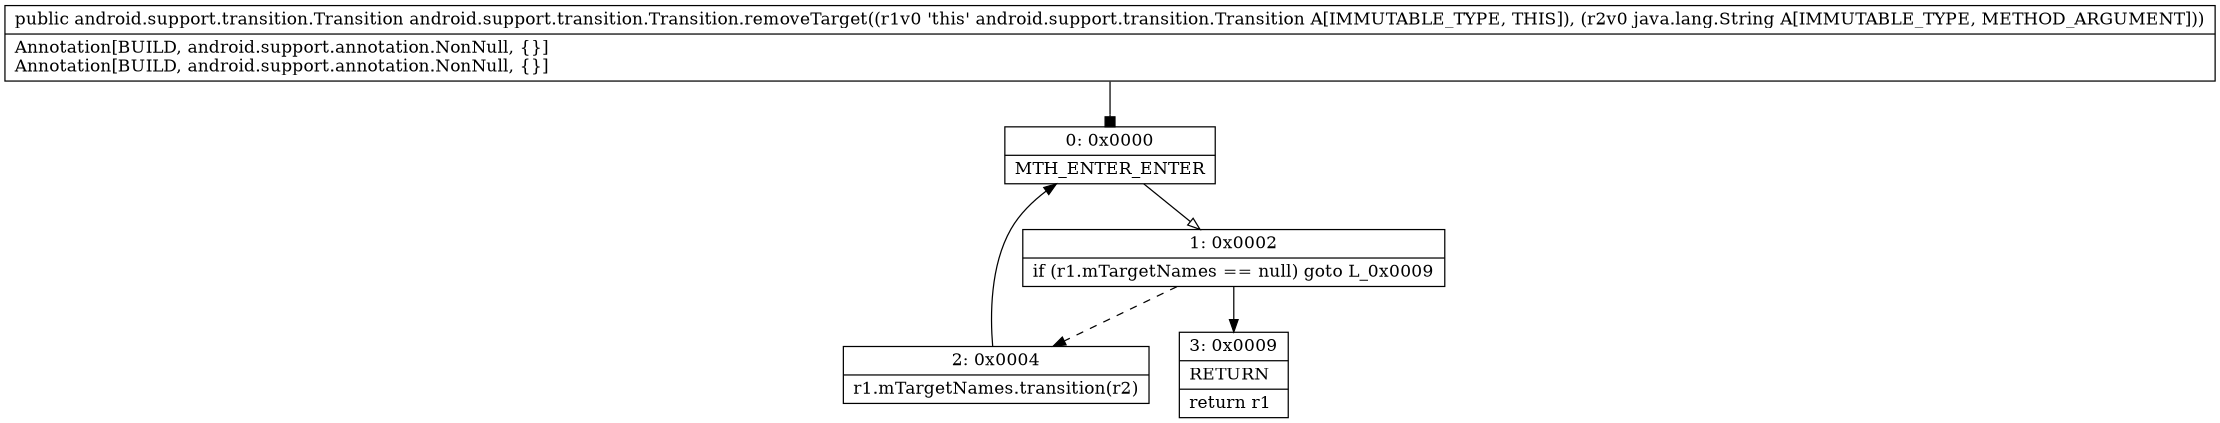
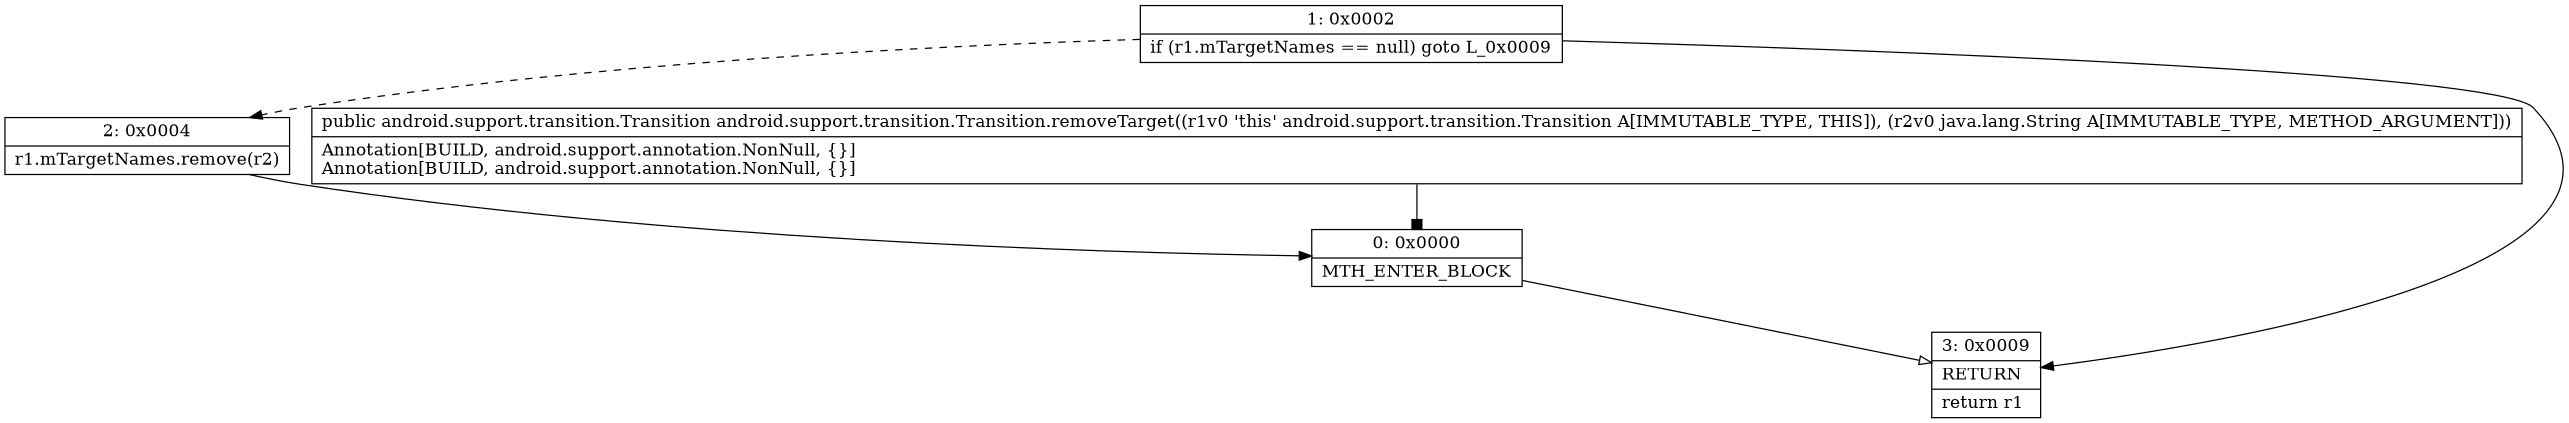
node "0: 0x0000": text "MTH_ENTER_ENTER" -> "MTH_ENTER_BLOCK"
edge "0: 0x0000" -> "1: 0x0002": now "0: 0x0000" -> "3: 0x0009"
node "2: 0x0004": text "r1.mTargetNames.transition(r2)" -> "r1.mTargetNames.remove(r2)"
